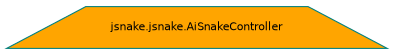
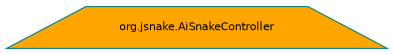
node "jsnake.jsnake.AiSnakeController": label "jsnake.jsnake.AiSnakeController" -> "org.jsnake.AiSnakeController"
